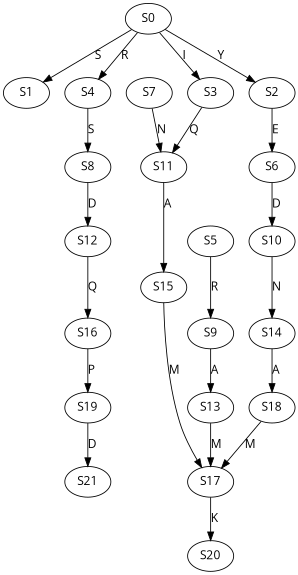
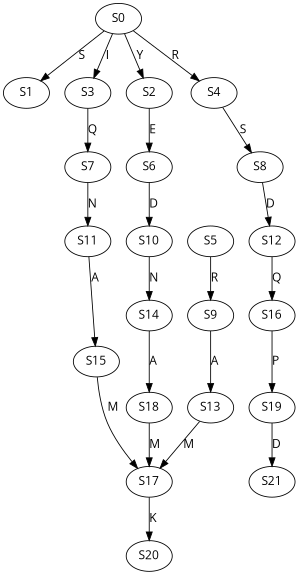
edge "S3" -> "S11": now "S3" -> "S7"
